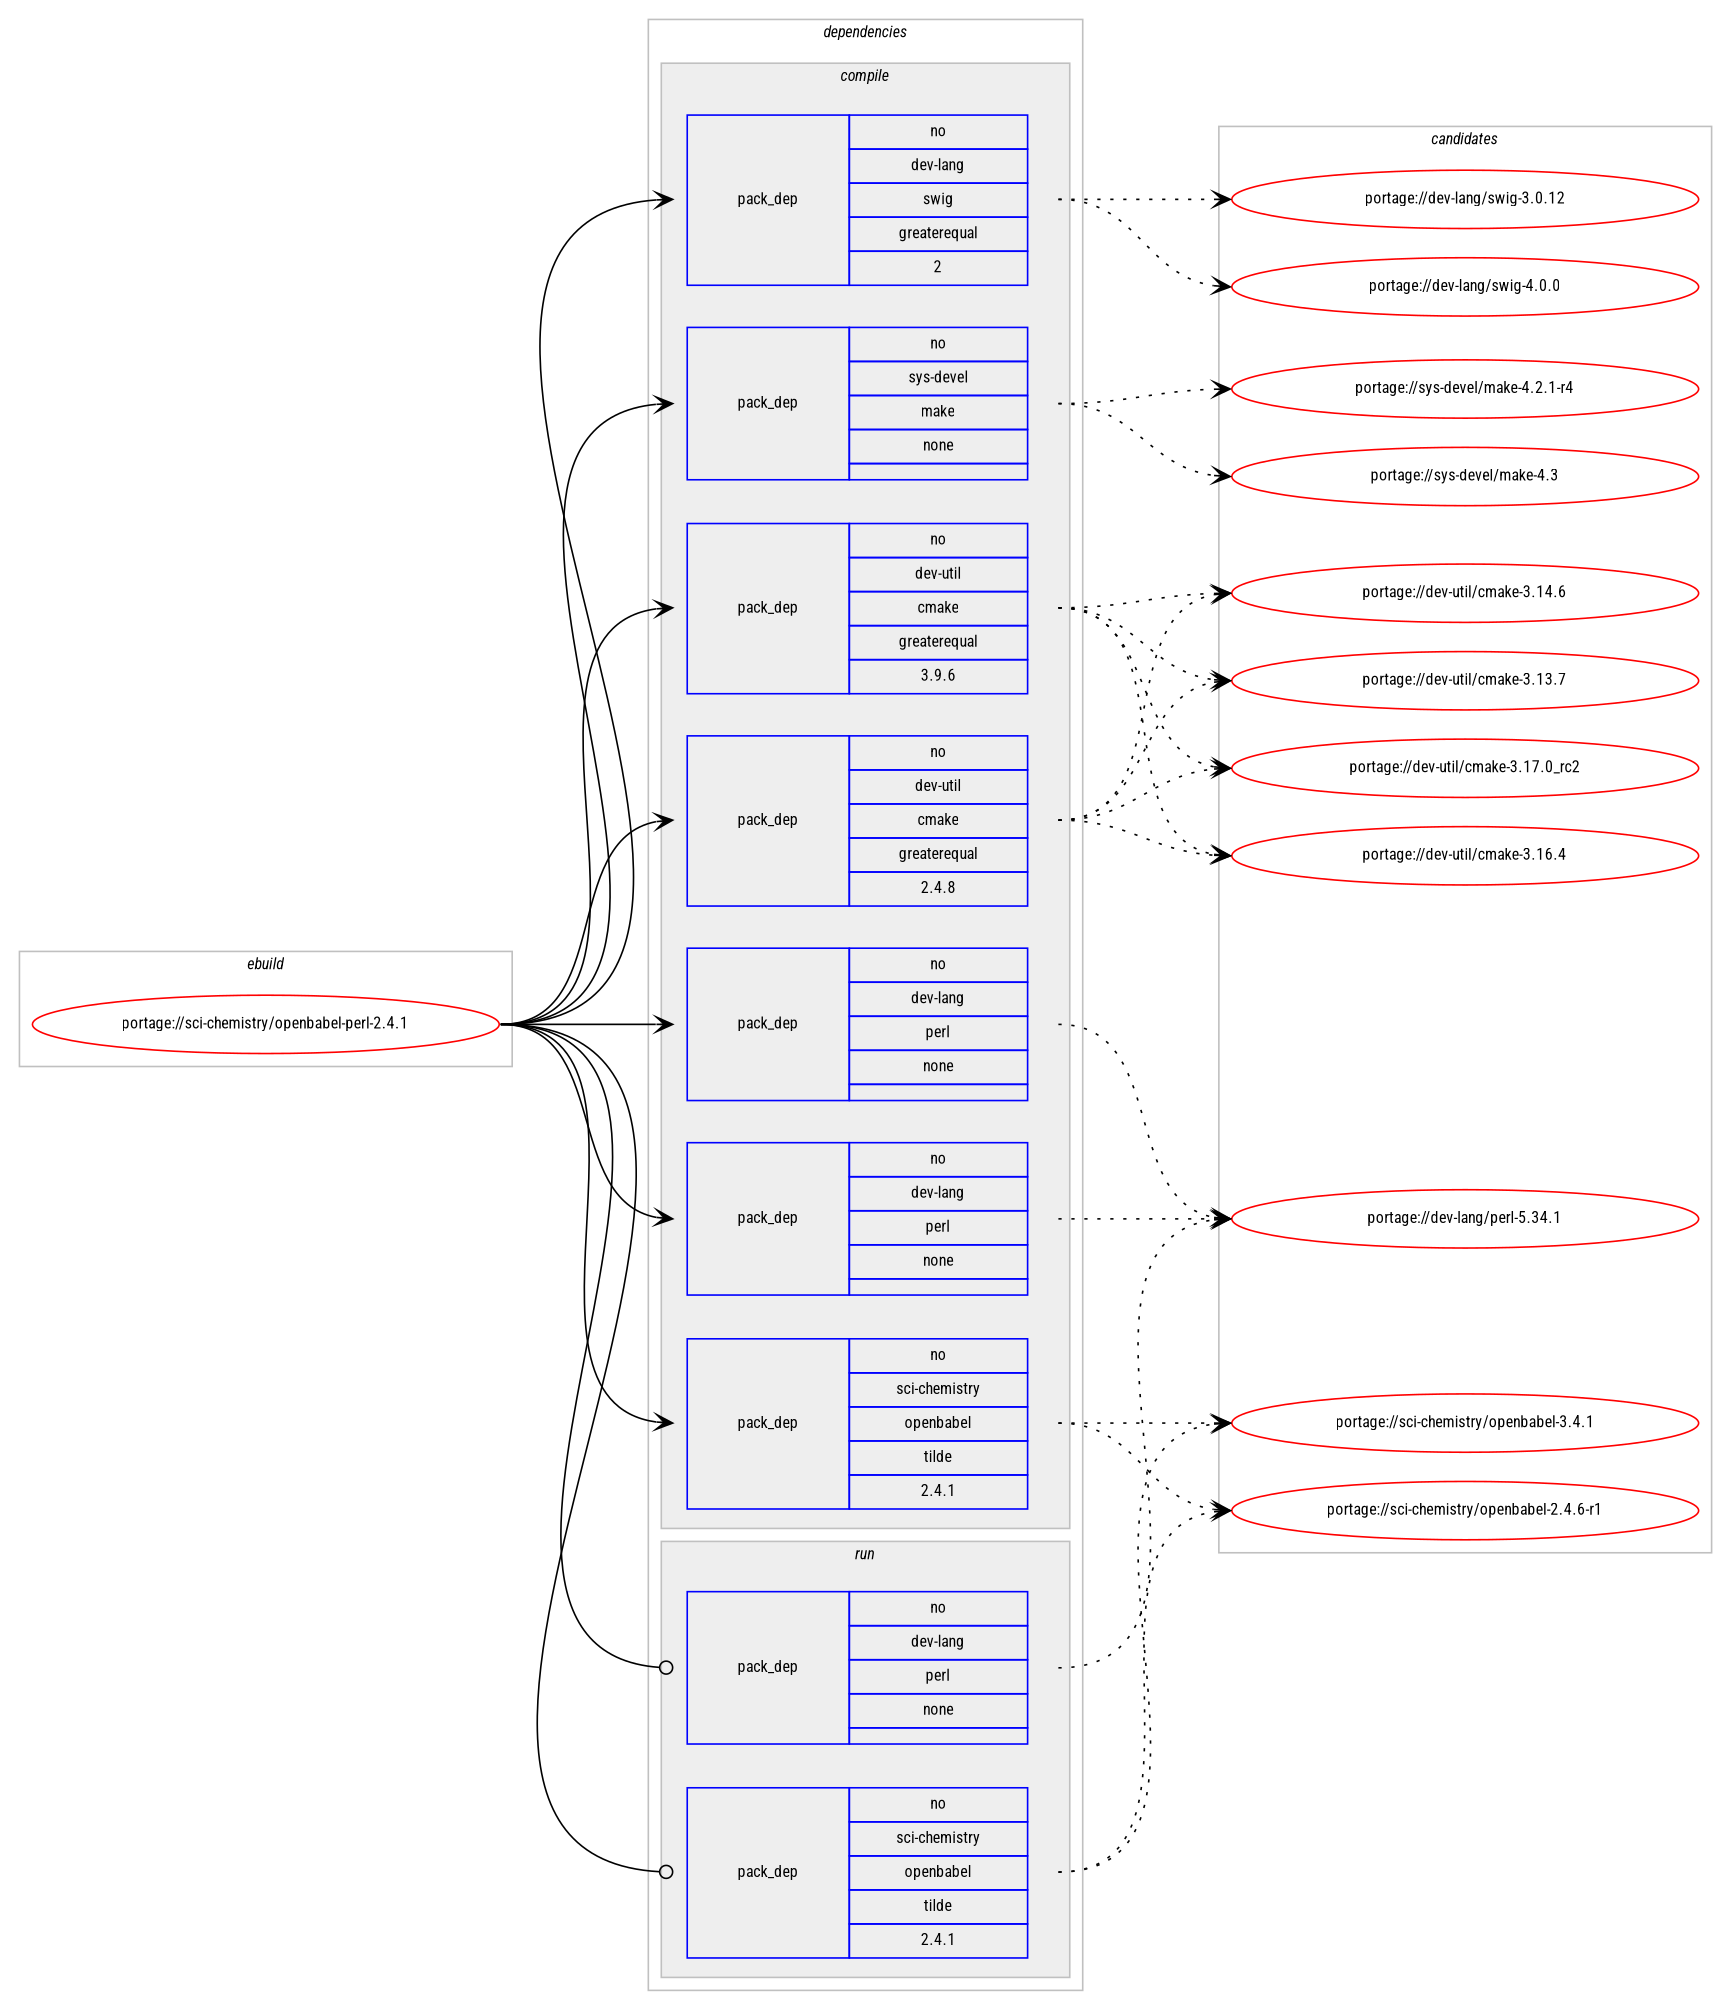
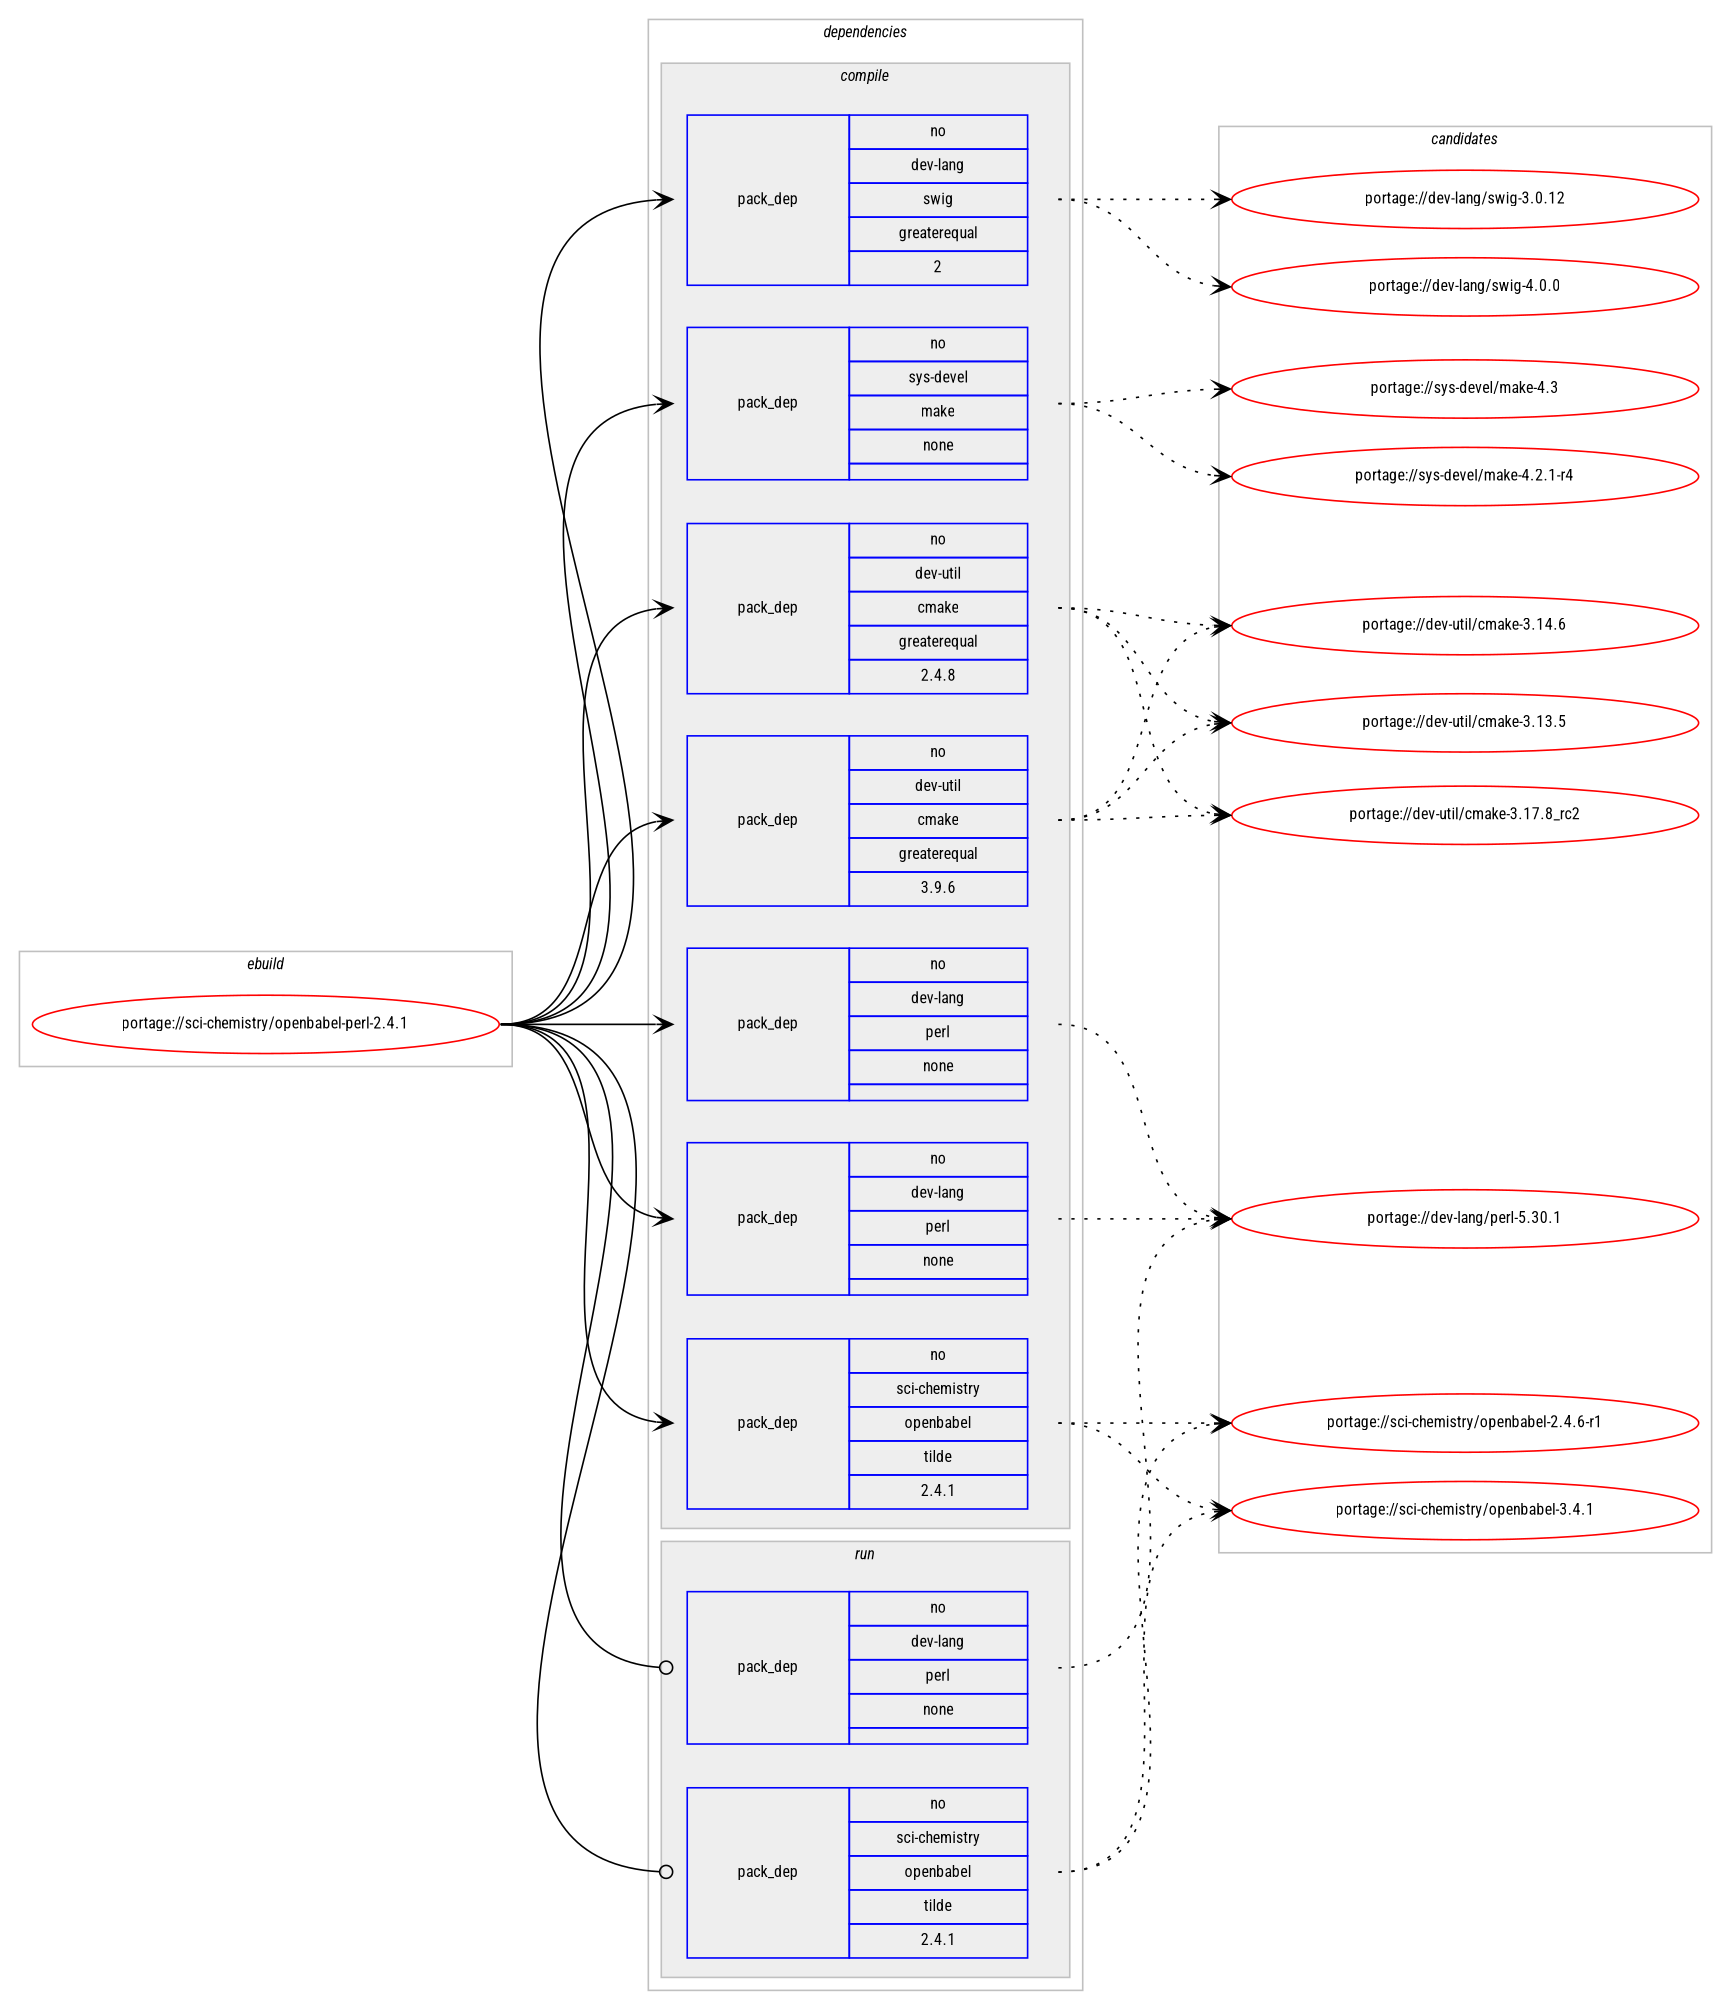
node "portage://dev-util/cmake-3.13.7": label "portage://dev-util/cmake-3.13.7" -> "portage://dev-util/cmake-3.13.5"
node "portage://dev-util/cmake-3.17.0_rc2": label "portage://dev-util/cmake-3.17.0_rc2" -> "portage://dev-util/cmake-3.17.8_rc2"
node "portage://dev-util/cmake-3.16.4": removed
node "portage://dev-lang/perl-5.34.1": label "portage://dev-lang/perl-5.34.1" -> "portage://dev-lang/perl-5.30.1"
